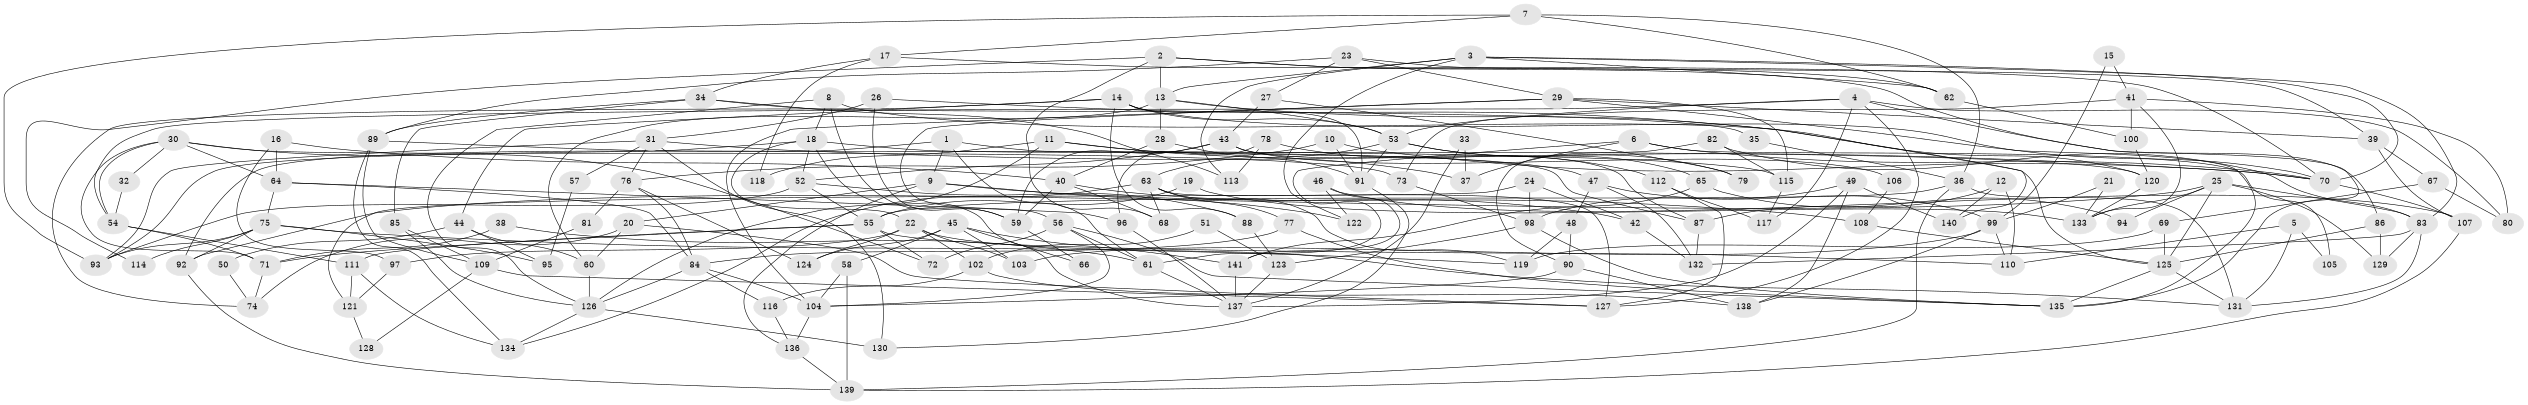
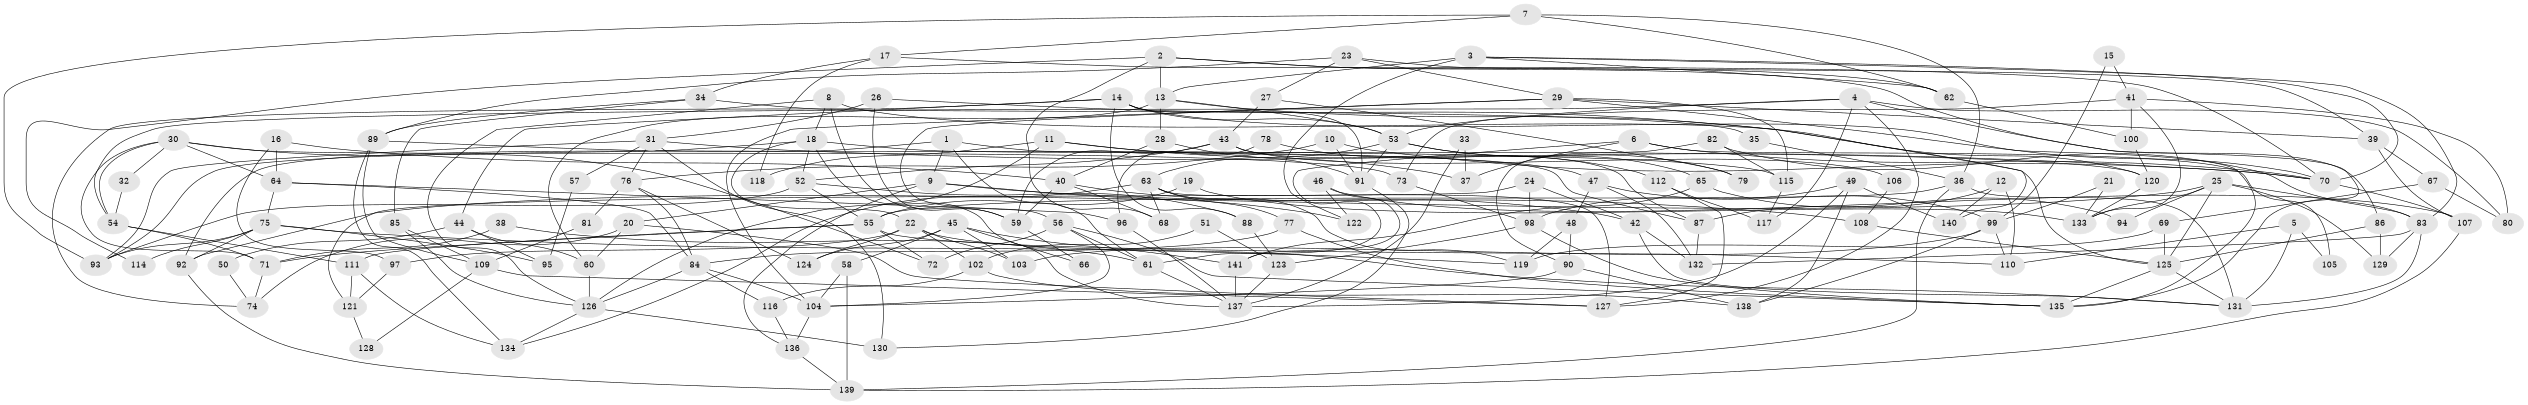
node "113": removed
edge "42" -- "131": added
